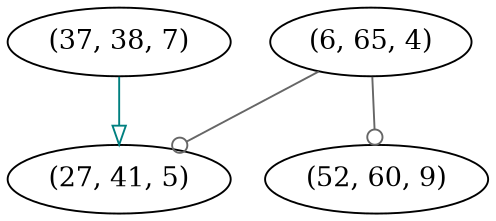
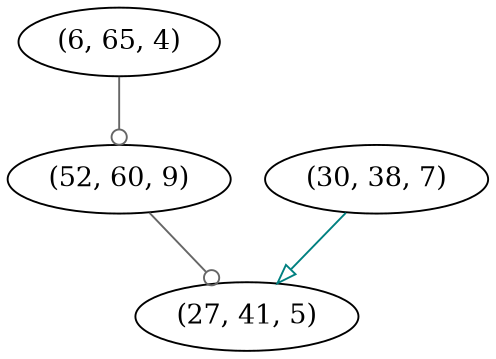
node "(37, 38, 7)": label "(37, 38, 7)" -> "(30, 38, 7)"
edge "(6, 65, 4)" -> "(27, 41, 5)": now "(52, 60, 9)" -> "(27, 41, 5)"
